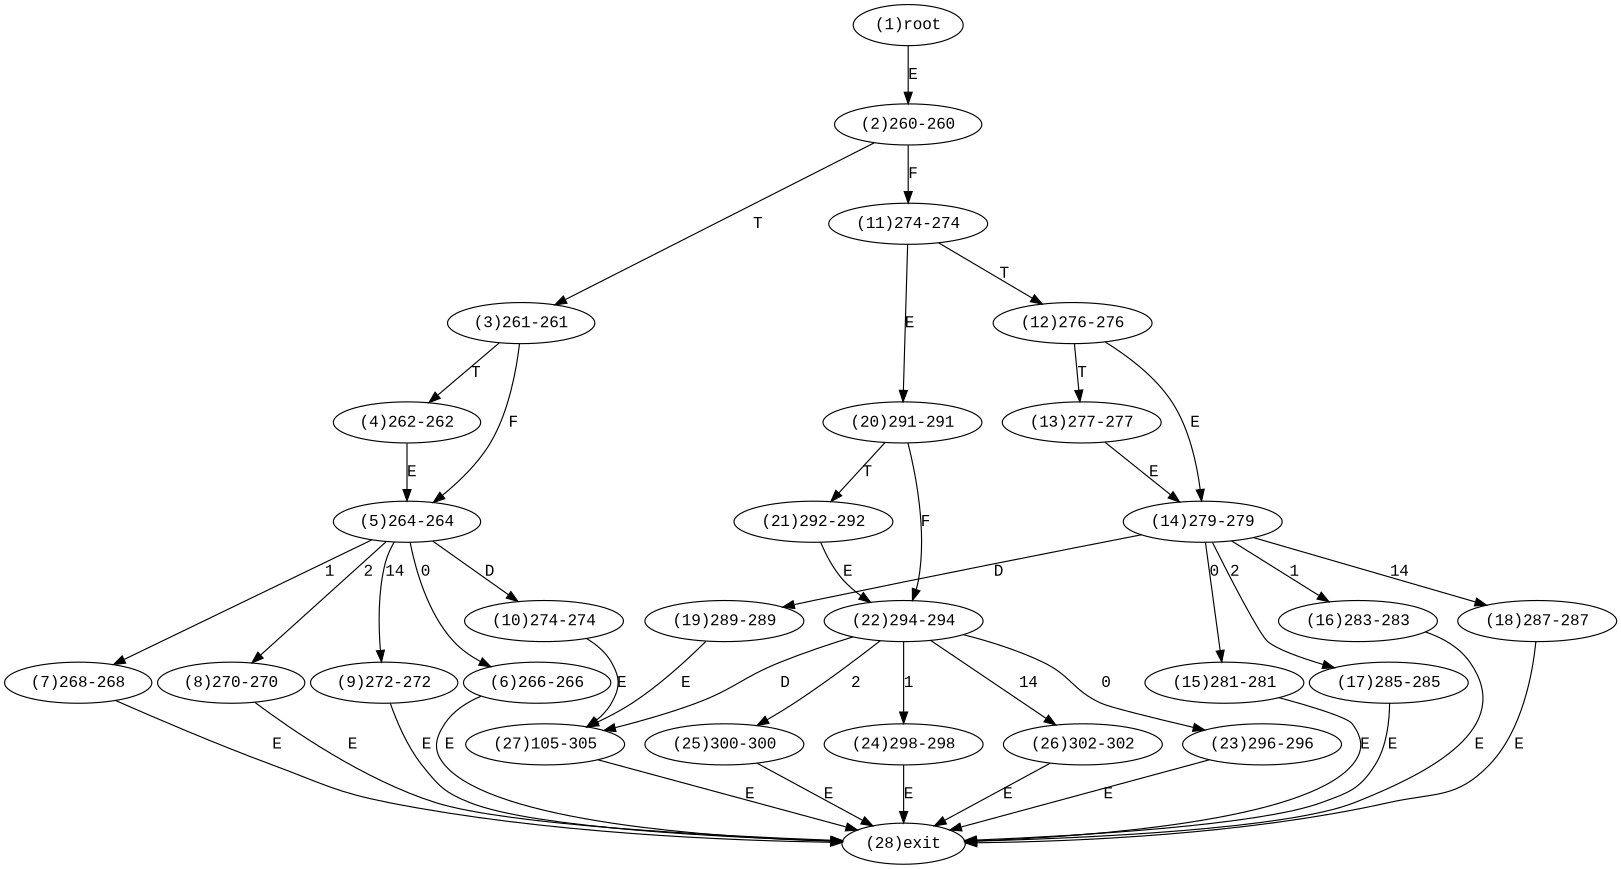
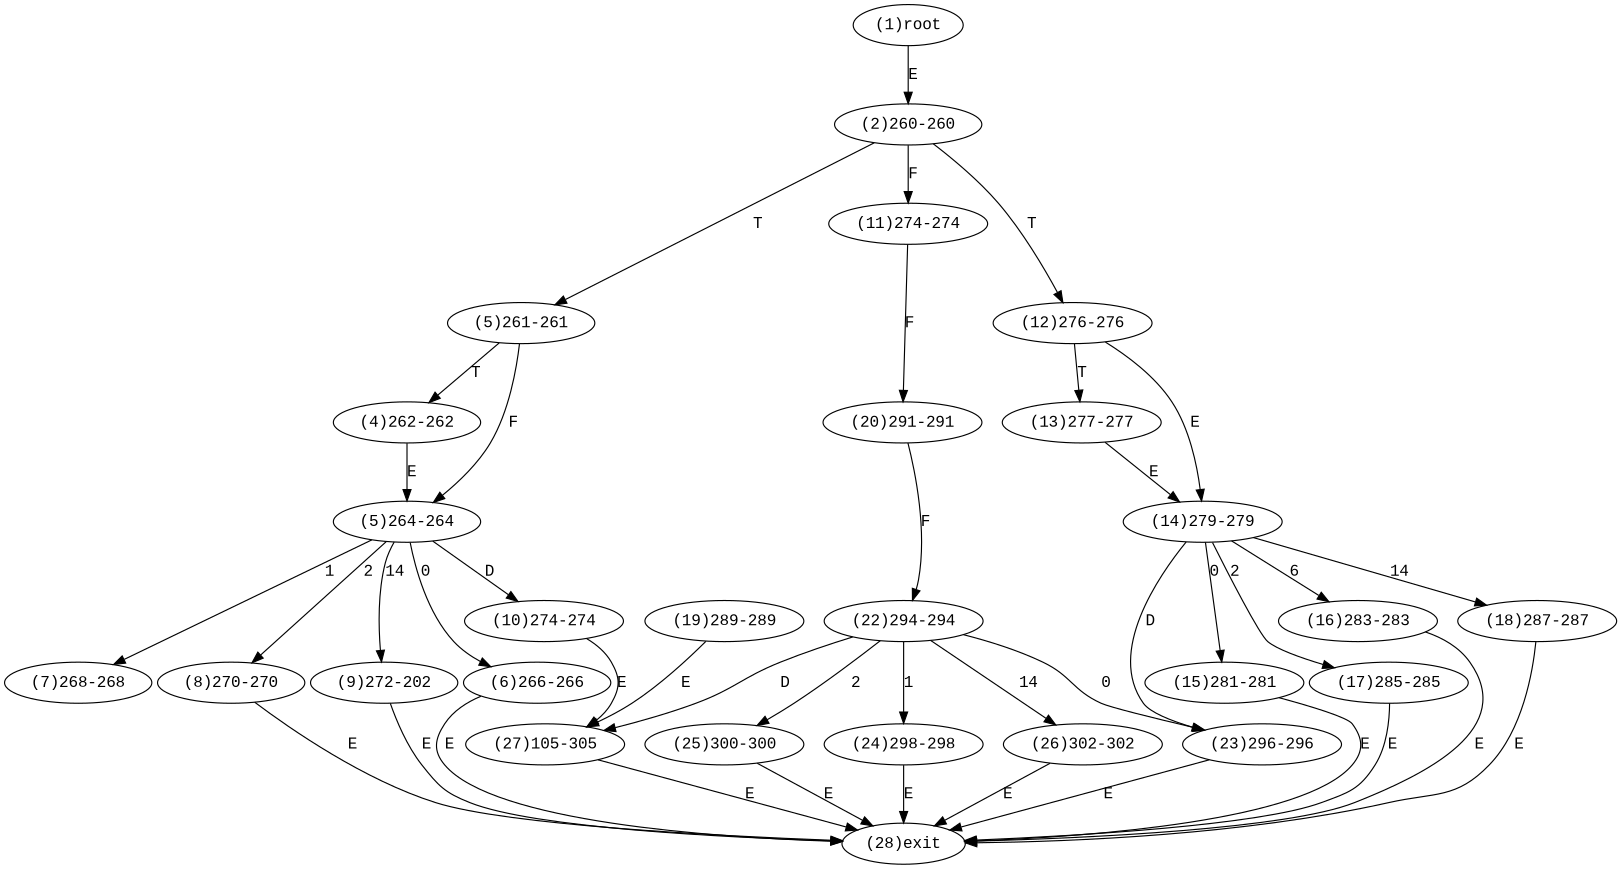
edge "(11)274-274" -> "(12)276-276": now "(2)260-260" -> "(12)276-276"
node "(3)261-261": label "(3)261-261" -> "(5)261-261"
edge "(11)274-274" -> "(20)291-291": label "E" -> "F"
node "(21)292-292": removed
edge "(14)279-279" -> "(19)289-289": now "(14)279-279" -> "(23)296-296"
edge "(14)279-279" -> "(16)283-283": label "1" -> "6"
node "(9)272-272": label "(9)272-272" -> "(9)272-202"
edge "(7)268-268" -> "(28)exit": removed, label "E"
